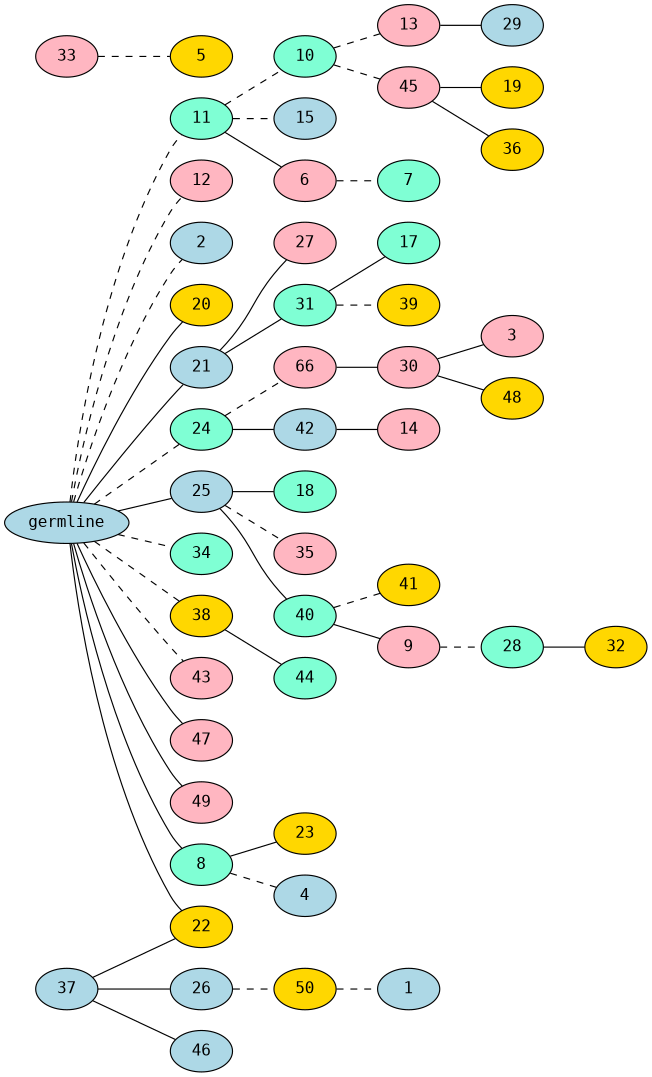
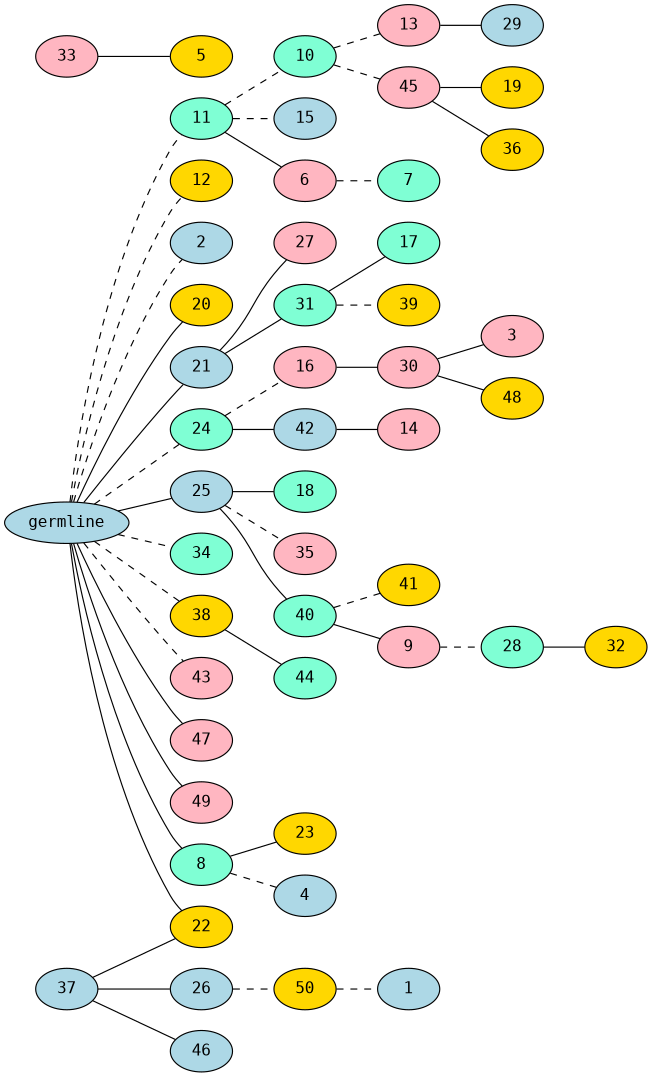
edge "33" -- "5": style dashed -> solid
node "12": fillcolor lightpink -> gold
node "66": label "66" -> "16"
